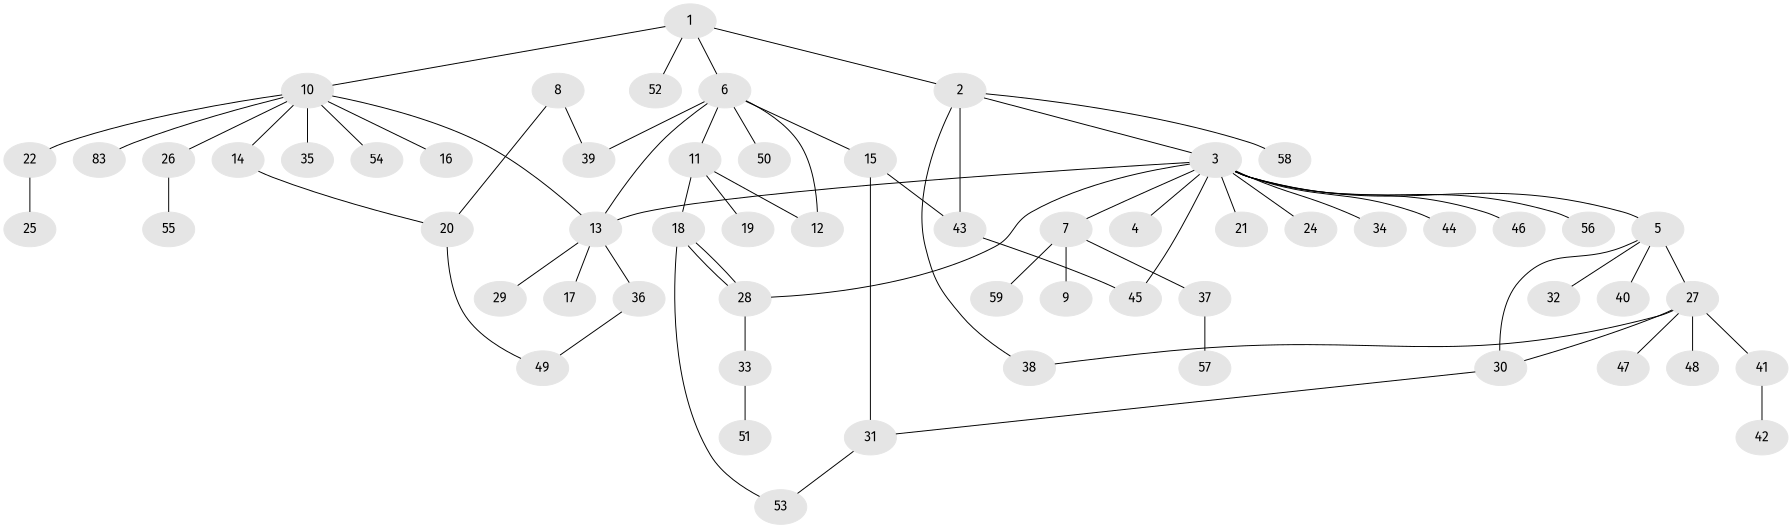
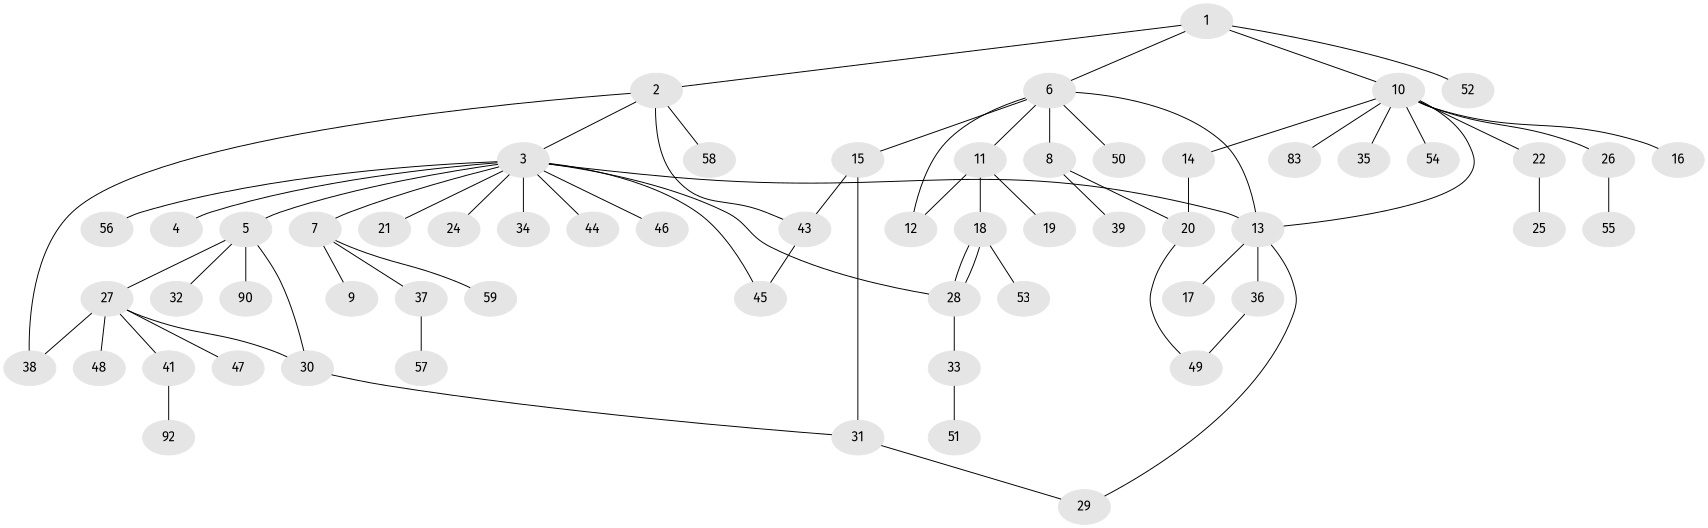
edge "6" -- "39": now "6" -- "8"
node "40": label "40" -> "90"
node "42": label "42" -> "92"
edge "31" -- "53": now "31" -- "29"
